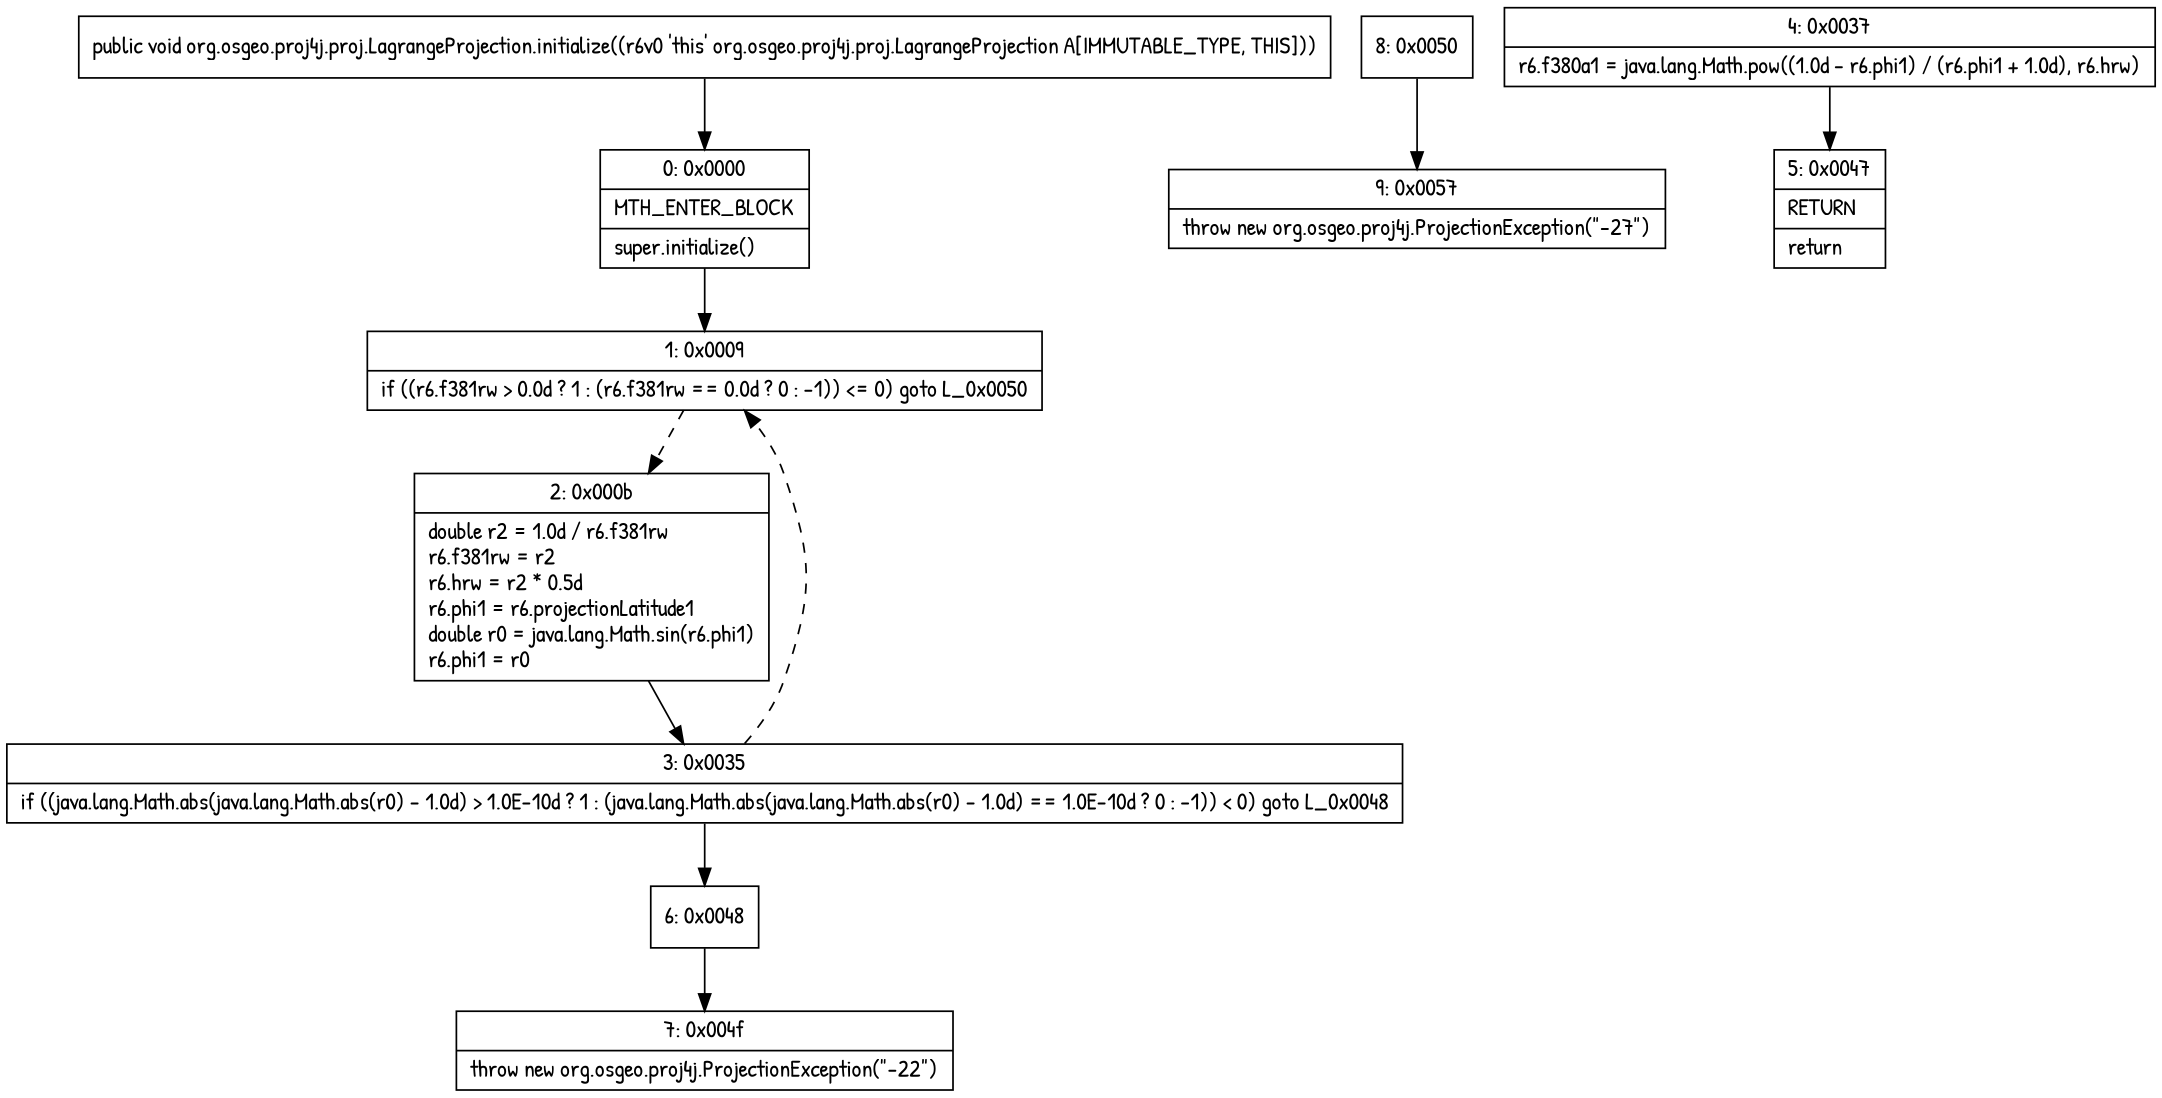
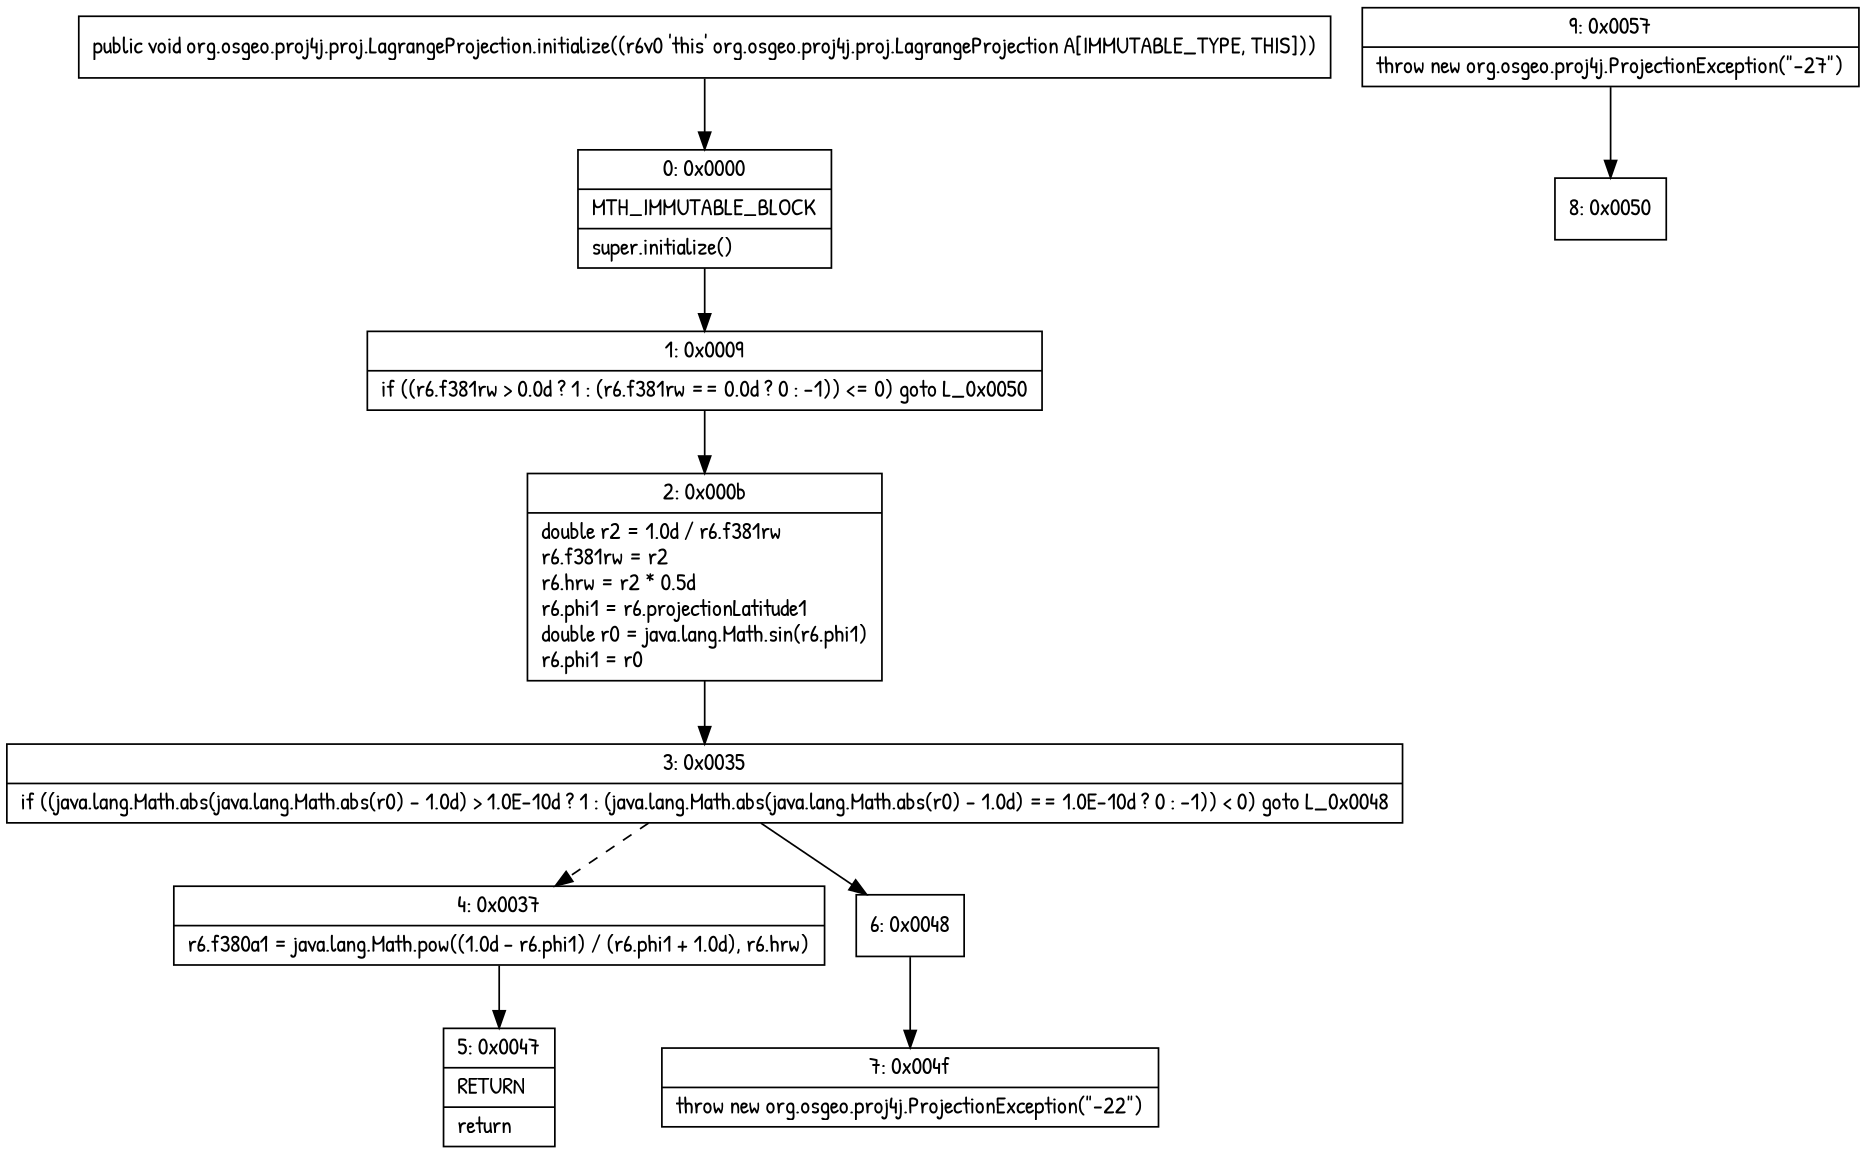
edge "8: 0x0050" -> "9: 0x0057": reversed
node "0: 0x0000": text "MTH_ENTER_BLOCK" -> "MTH_IMMUTABLE_BLOCK"
edge "1: 0x0009" -> "2: 0x000b": style dashed -> solid
edge "3: 0x0035" -> "1: 0x0009": now "3: 0x0035" -> "4: 0x0037"
